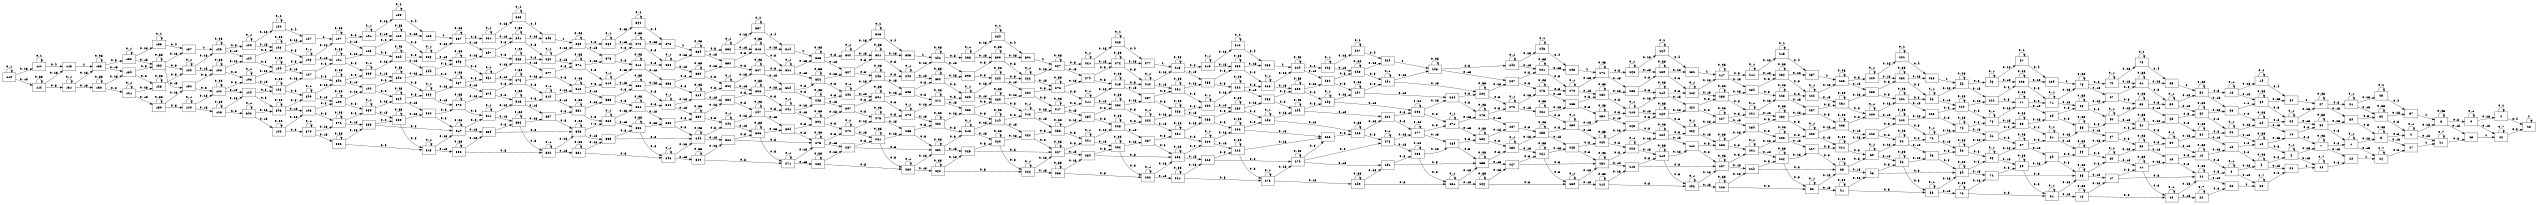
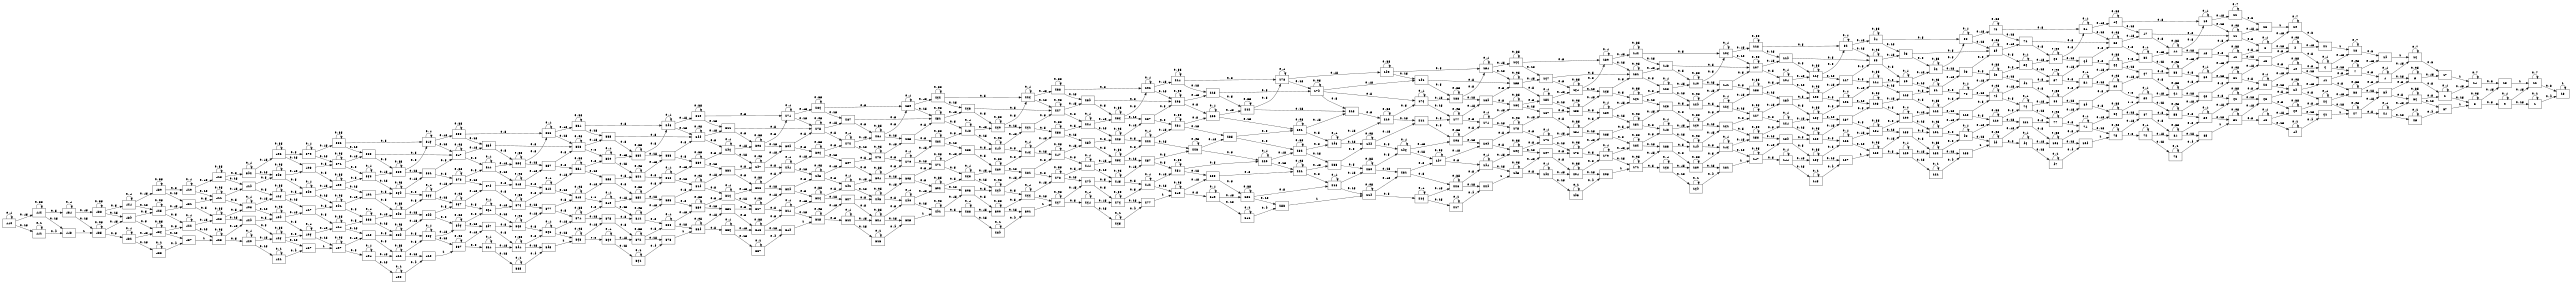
edge "436" -> "431": now "425" -> "431"
edge "187" -> "184": added, label "0.5"
